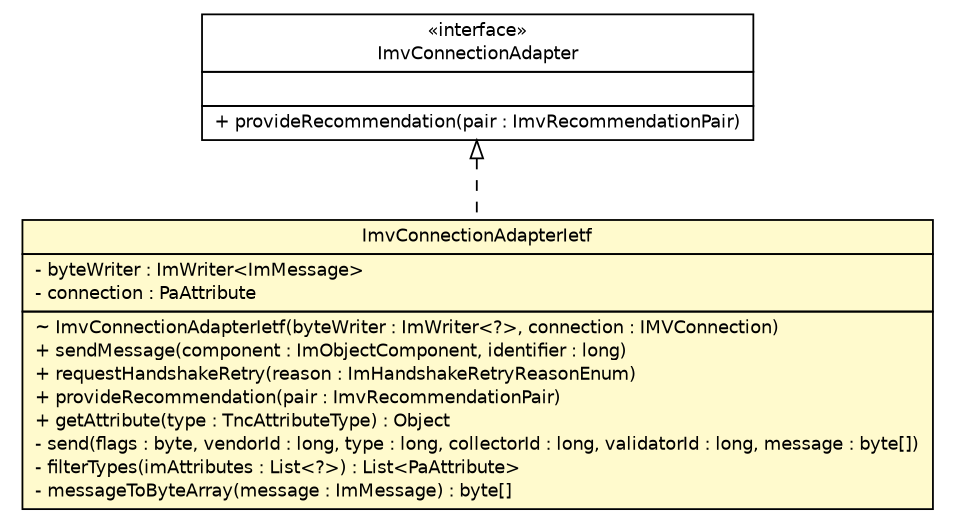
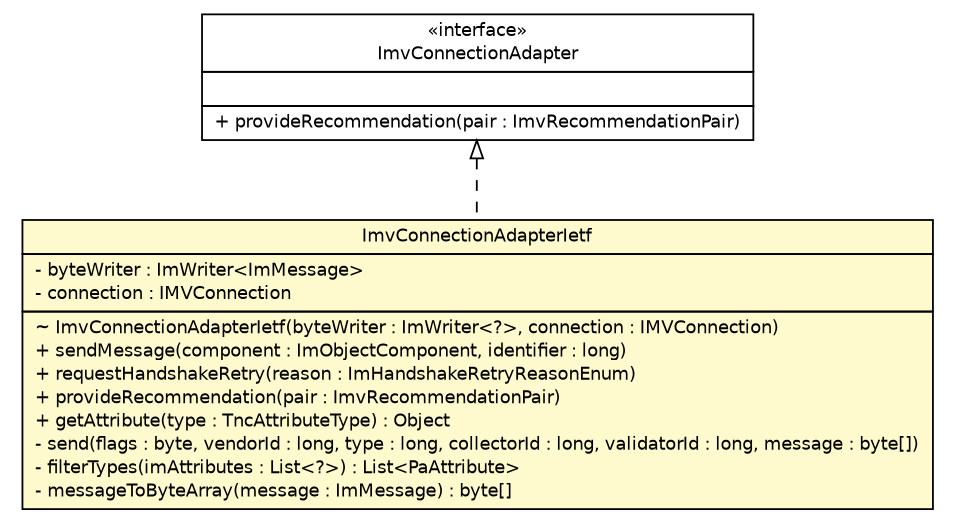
node "ImvConnectionAdapterIetf": text "- connection : PaAttribute" -> "- connection : IMVConnection"
